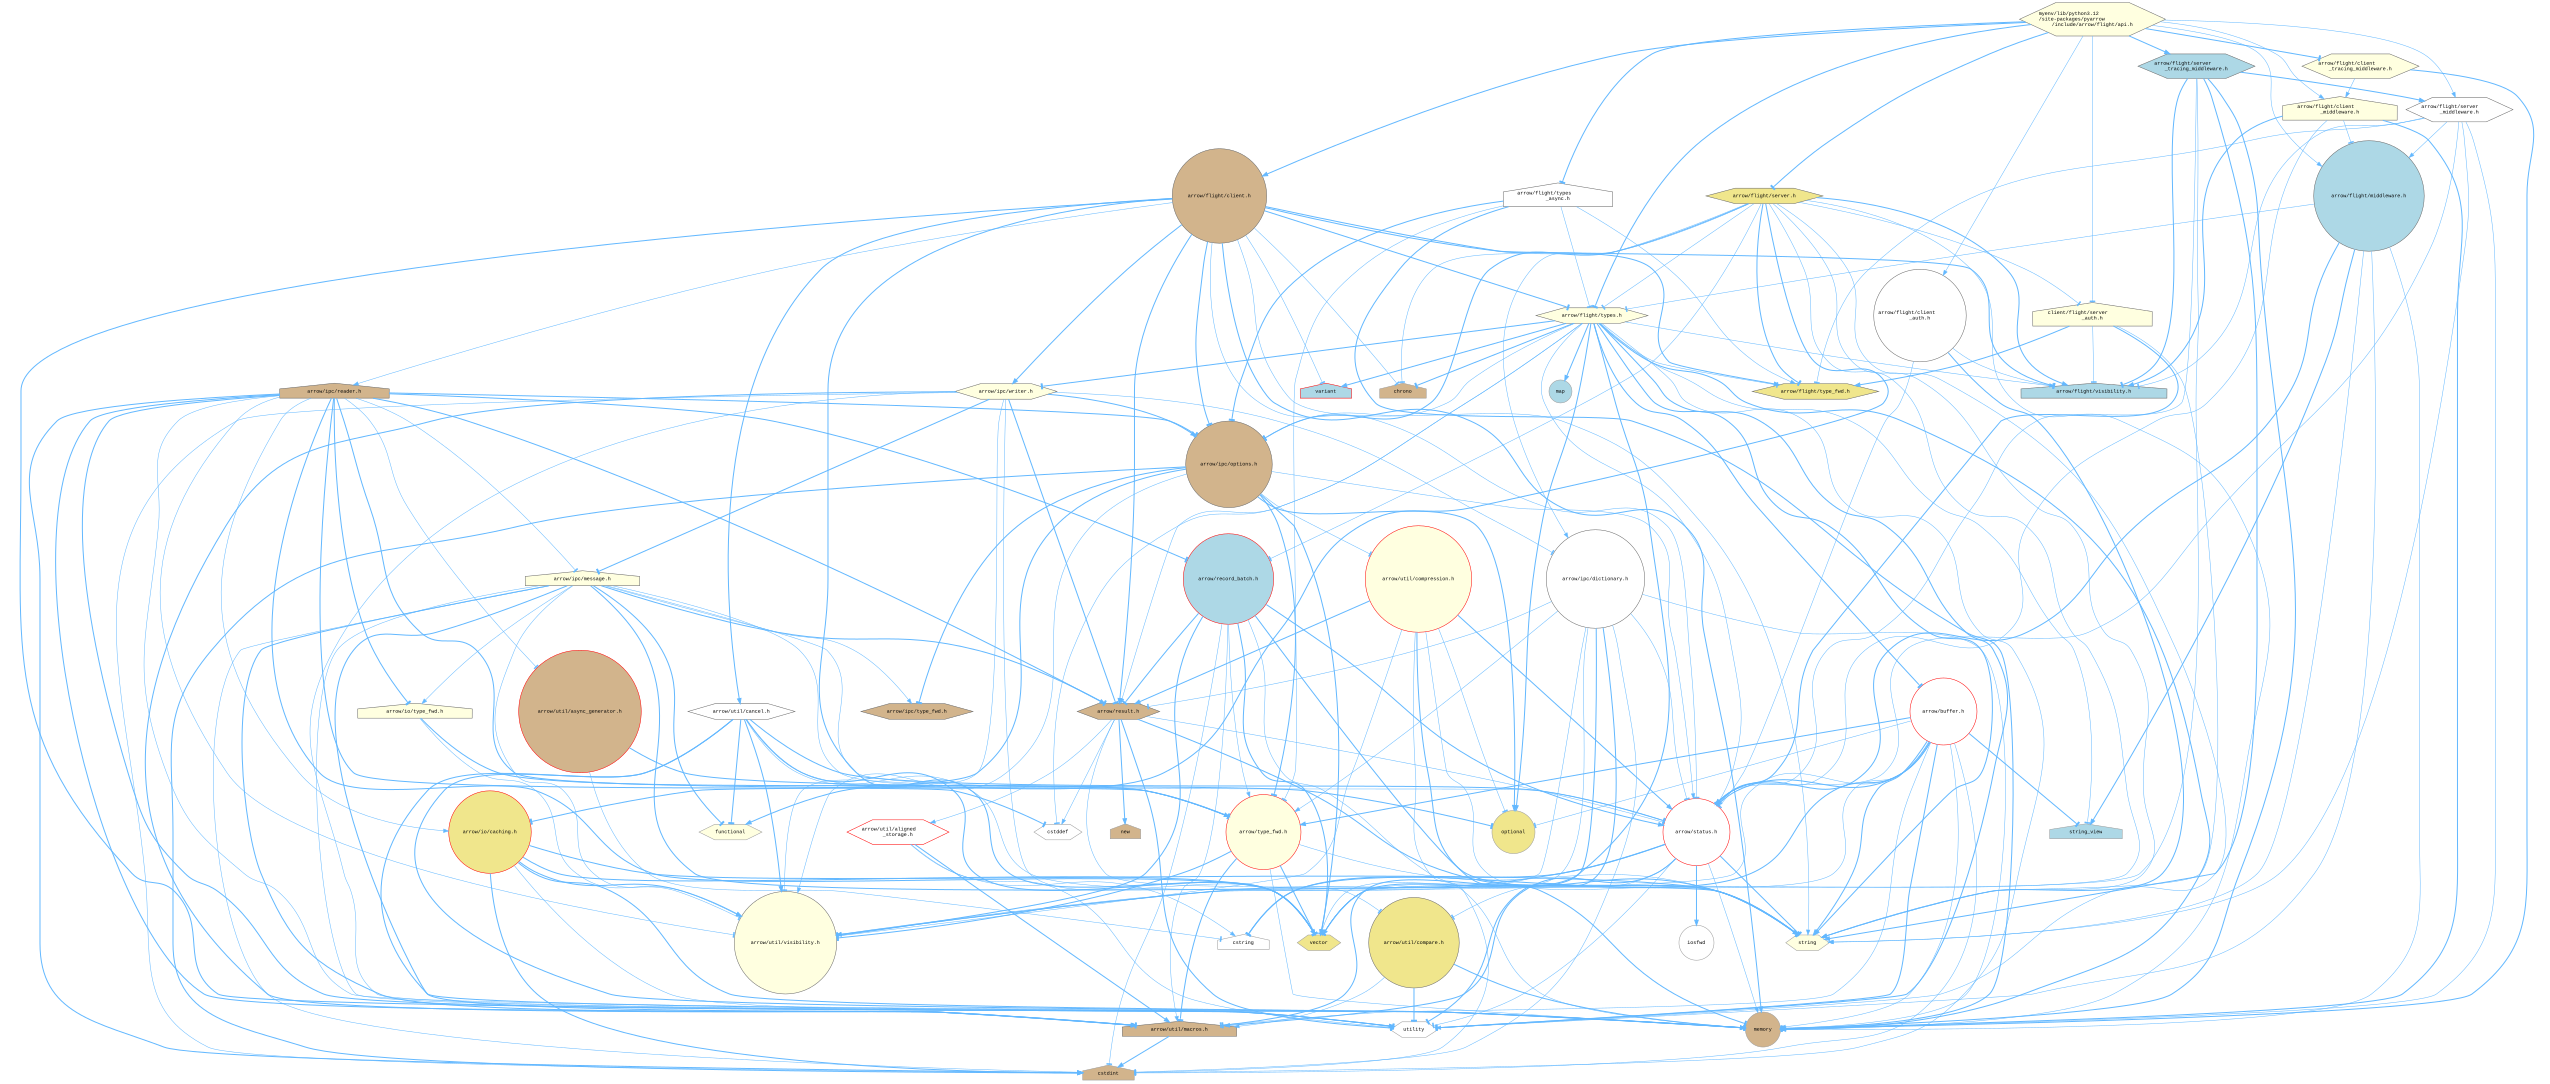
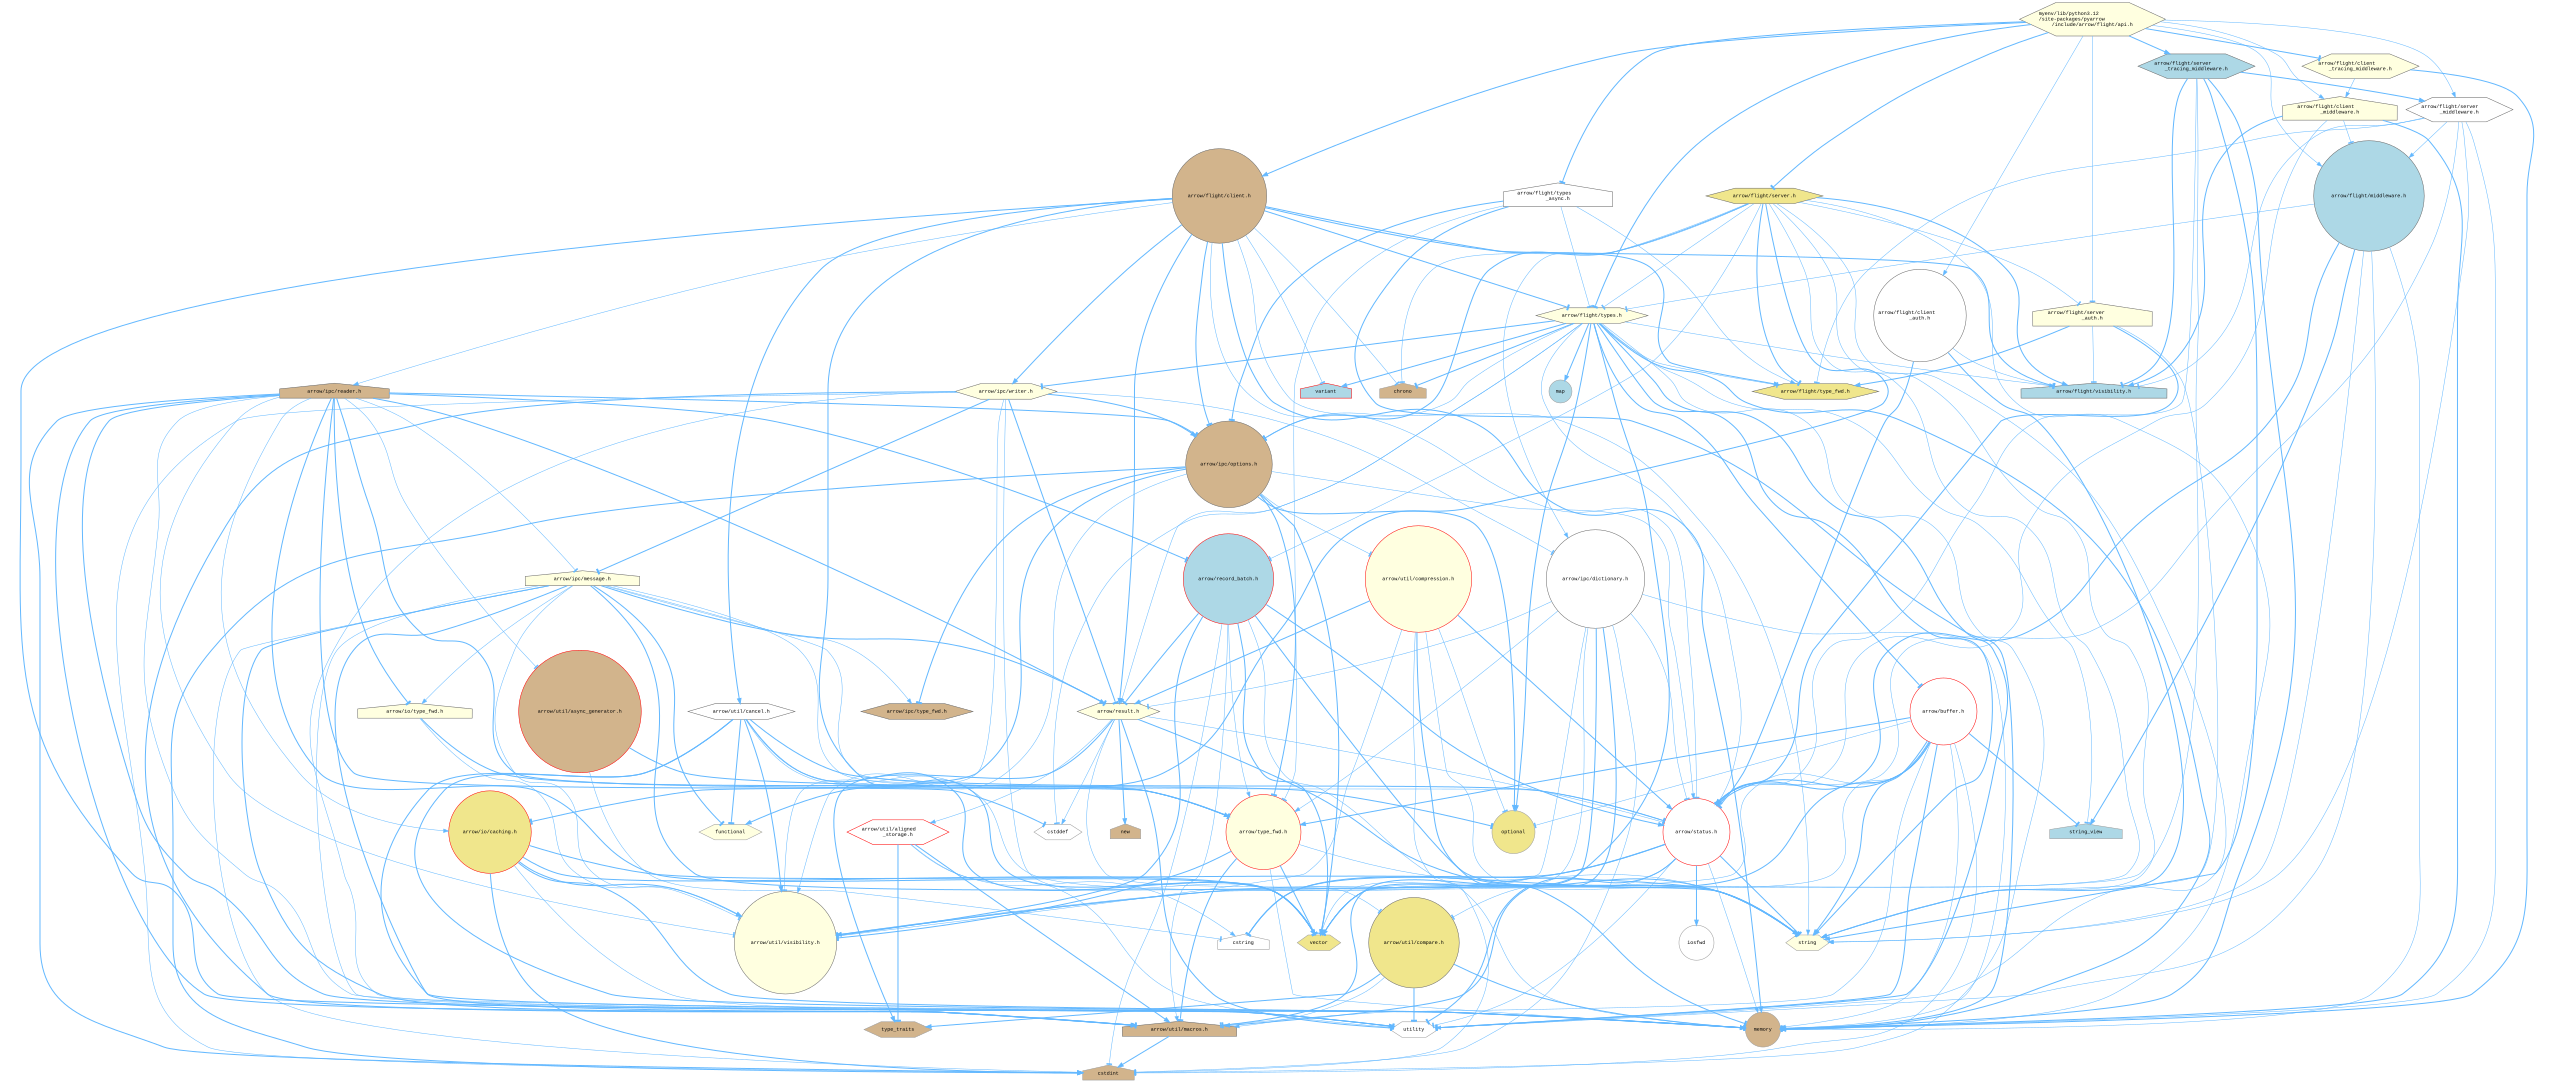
node "client/flight/server _auth.h": label "client/flight/server _auth.h" -> "arrow/flight/server _auth.h"
edge "arrow/flight/client _auth.h" -> "arrow/status.h": style solid -> bold
node "arrow/result.h": fillcolor tan -> lightyellow
node "type_traits": added
